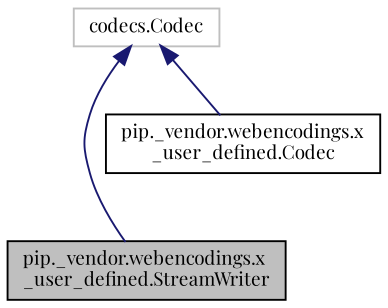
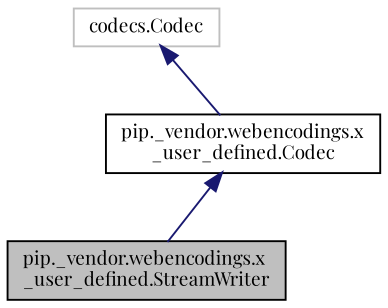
edge "pip._vendor.webencodings.x _user_defined.StreamWriter" -> "codecs.Codec": now "pip._vendor.webencodings.x _user_defined.StreamWriter" -> "pip._vendor.webencodings.x _user_defined.Codec"
